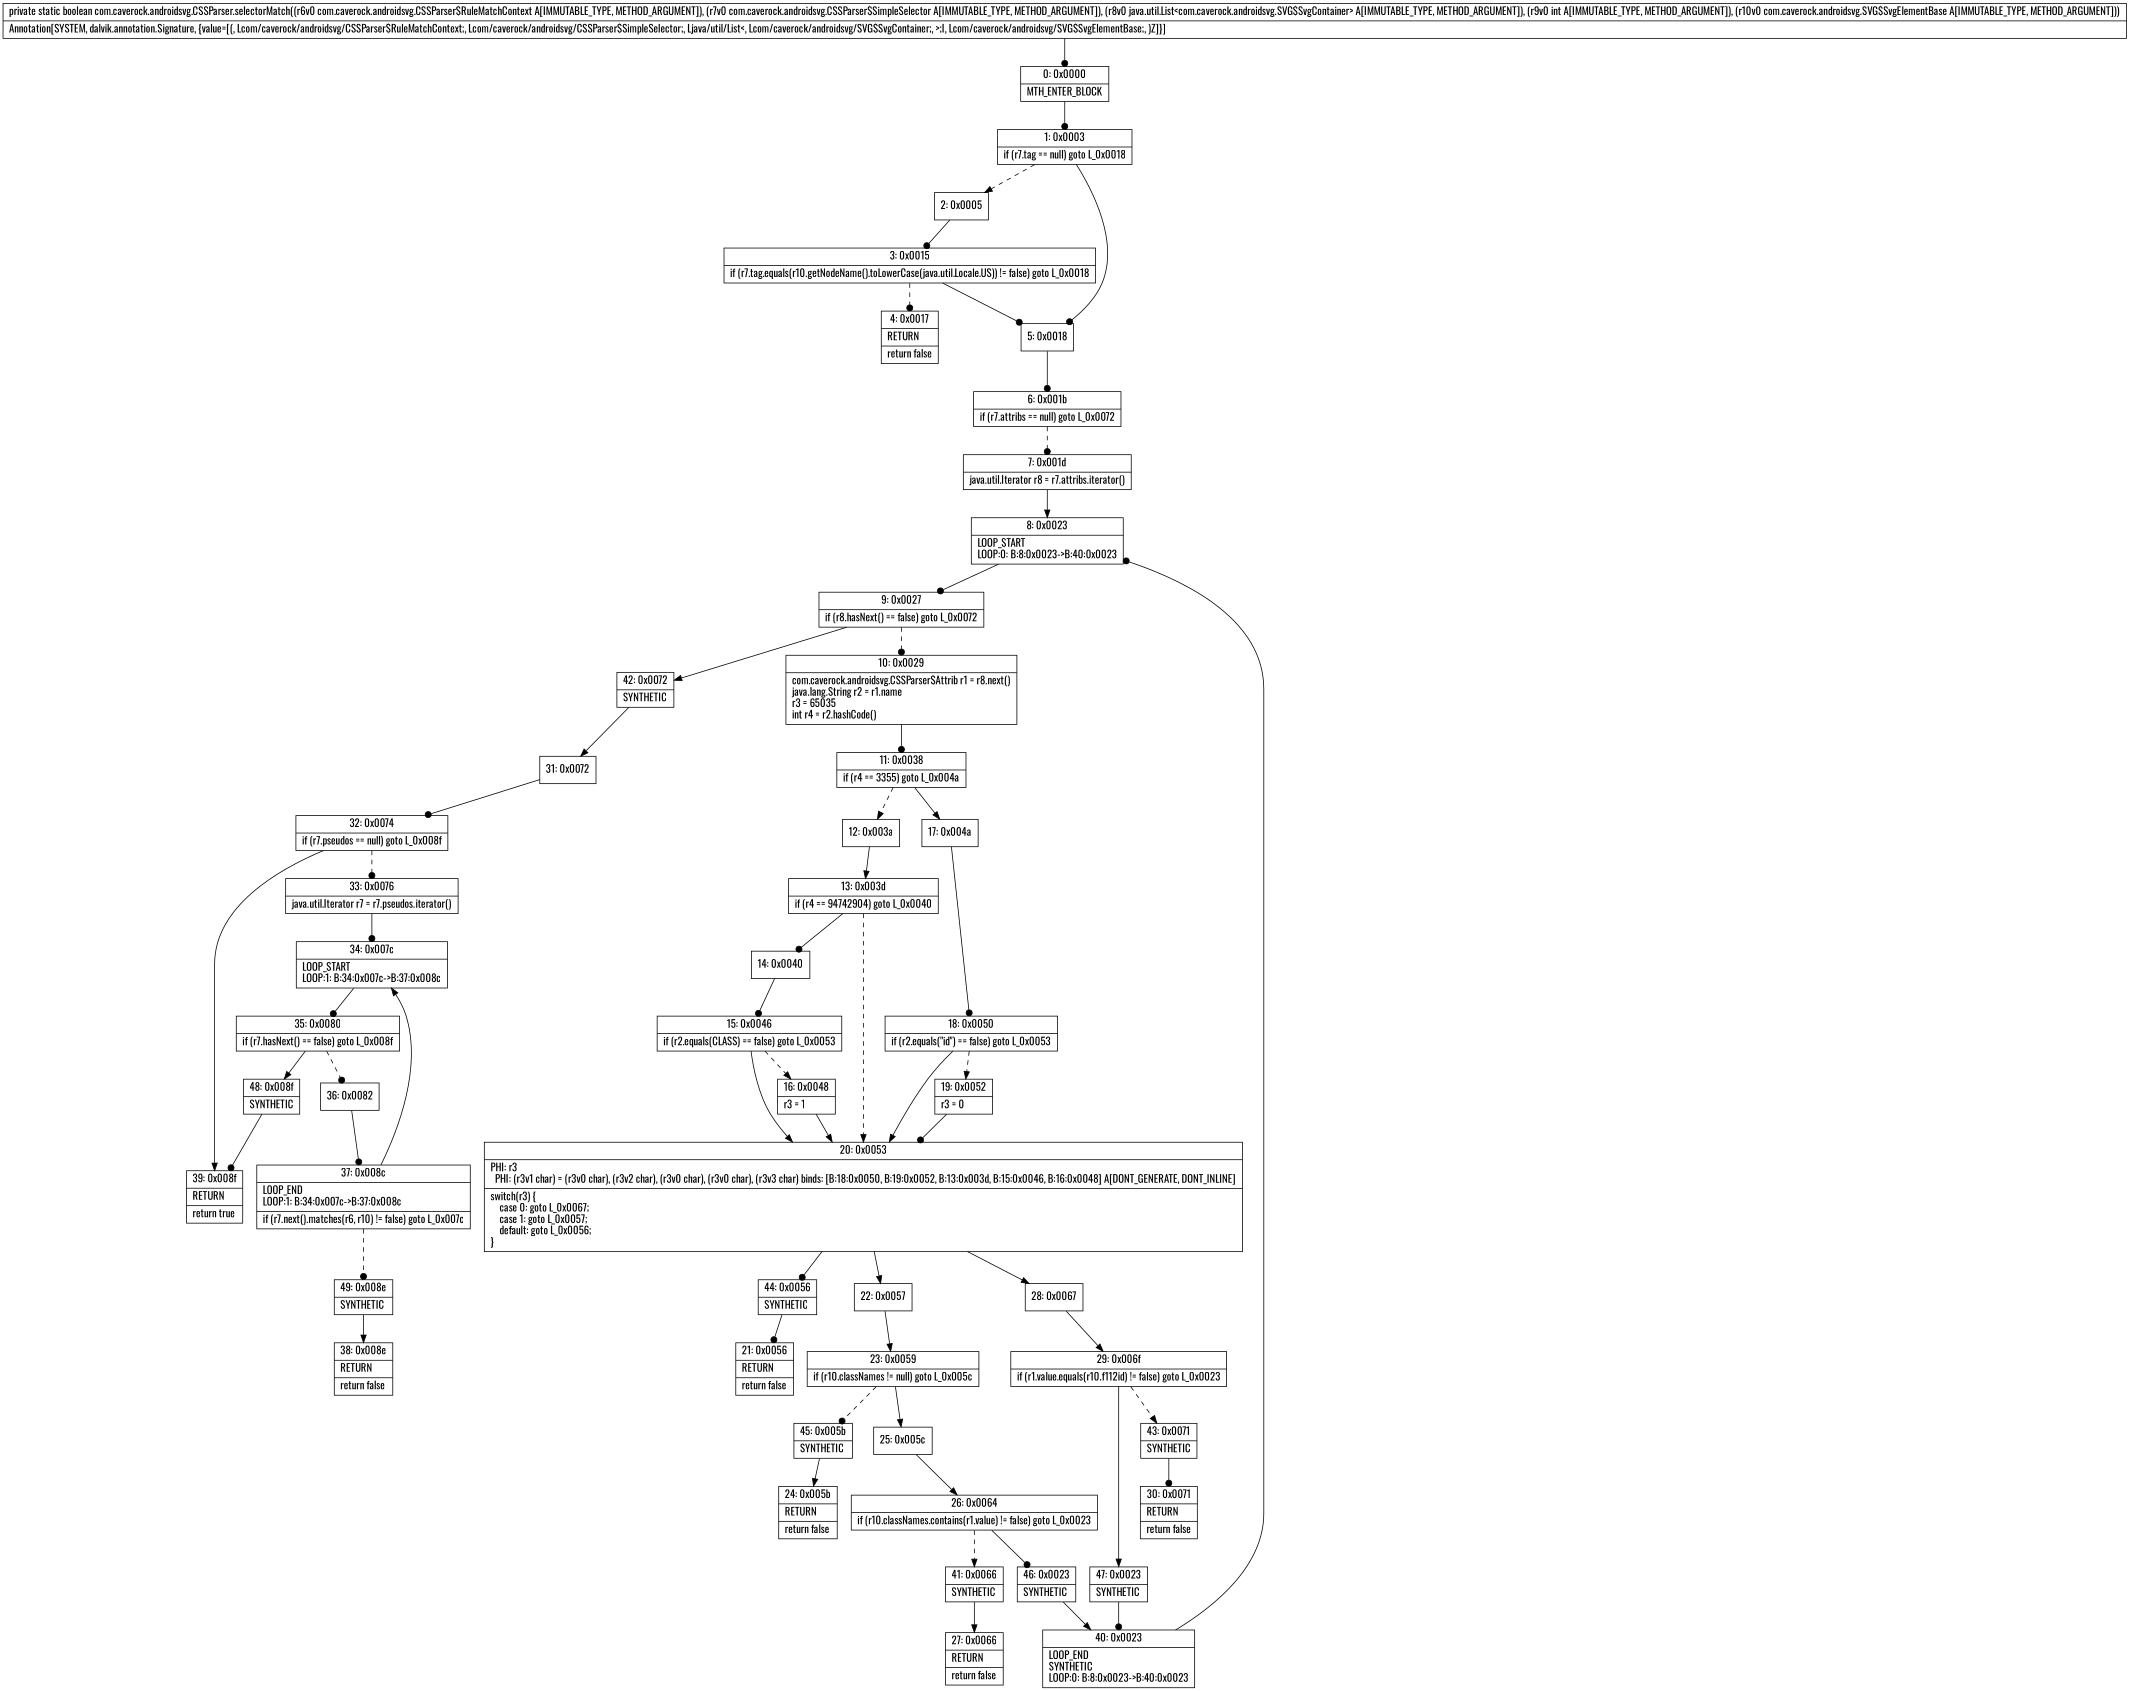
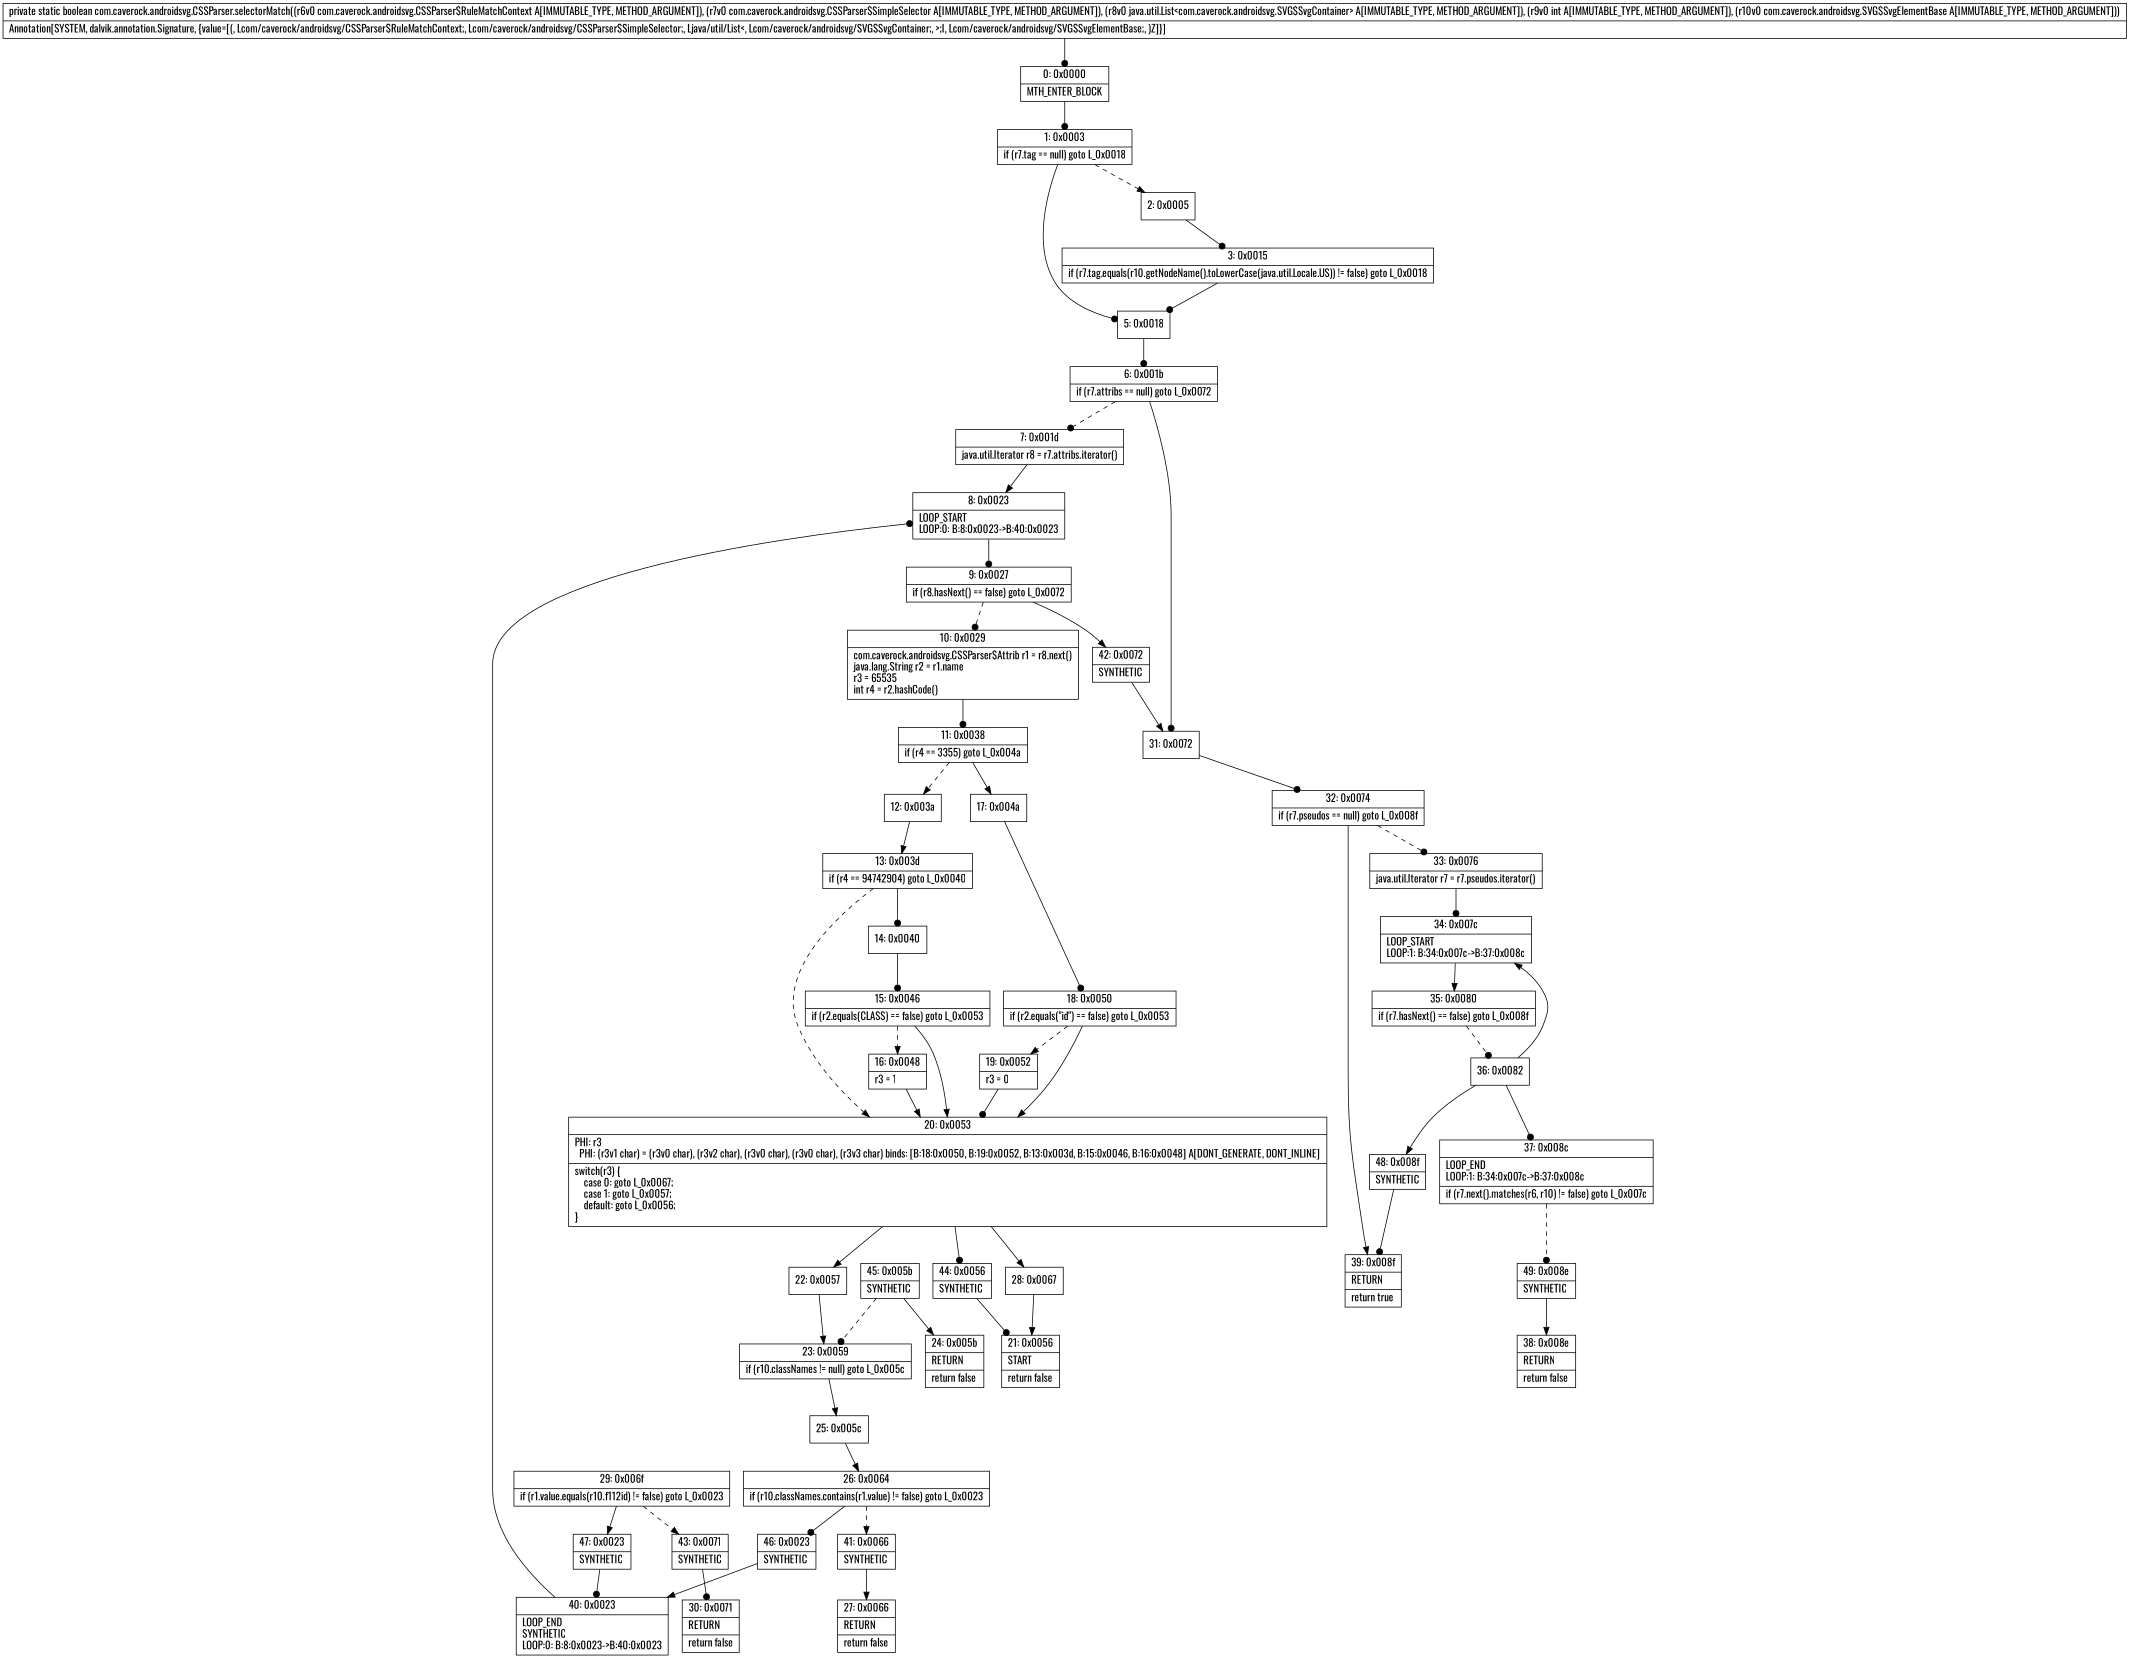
node "4: 0x0017": removed
edge "6: 0x001b" -> "31: 0x0072": added
node "10: 0x0029": text "r3 = 65035" -> "r3 = 65535"
edge "34: 0x007c" -> "35: 0x0080": arrowhead dot -> normal
edge "35: 0x0080" -> "48: 0x008f": now "36: 0x0082" -> "48: 0x008f"
edge "37: 0x008c" -> "34: 0x007c": now "36: 0x0082" -> "34: 0x007c"
edge "28: 0x0067" -> "29: 0x006f": now "28: 0x0067" -> "21: 0x0056"
node "21: 0x0056": text "RETURN" -> "START"
edge "23: 0x0059" -> "45: 0x005b": reversed
